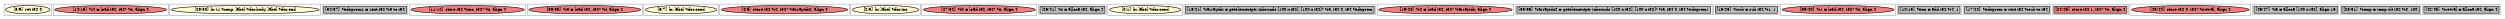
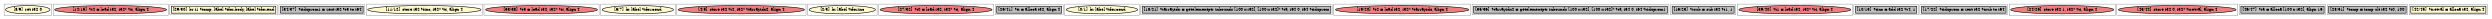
node "[29/30]  br i1 %cmp, label %for.body, label %for.end": shape ellipse -> box
node "[11/12]  store i32 %inc, i32* %i, align 4": fillcolor lightcoral -> lemonchiffon
node "[24/25]  store i32 1, i32* %i, align 4": shape box -> ellipse
node "[42/45]  %retval = alloca i32, align 4": fillcolor grey -> lemonchiffon
